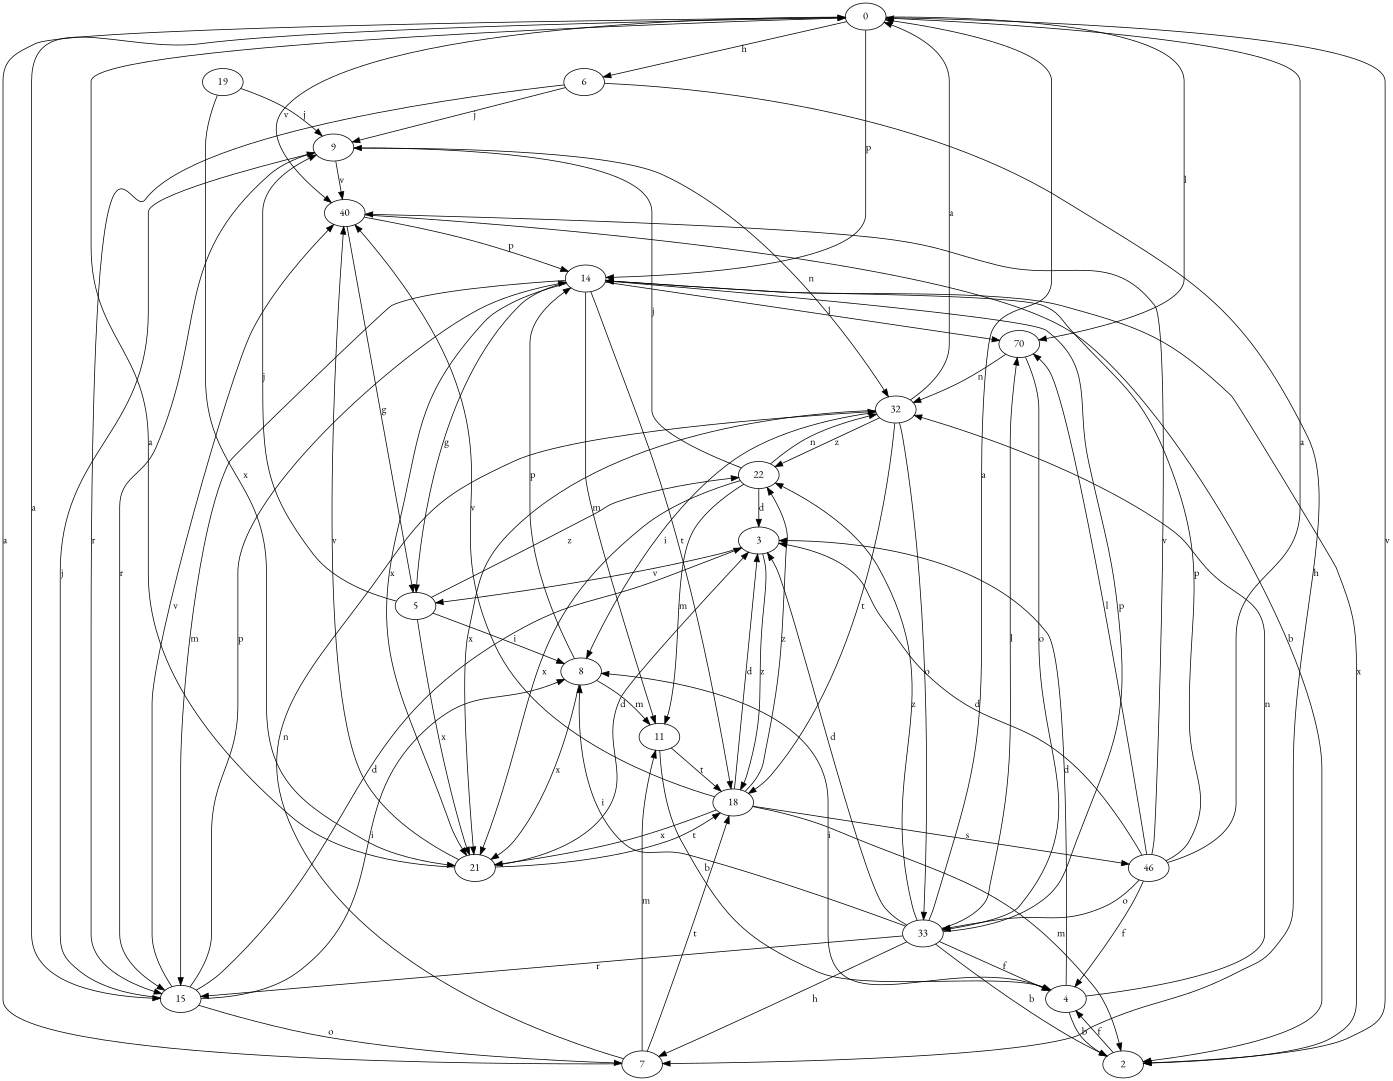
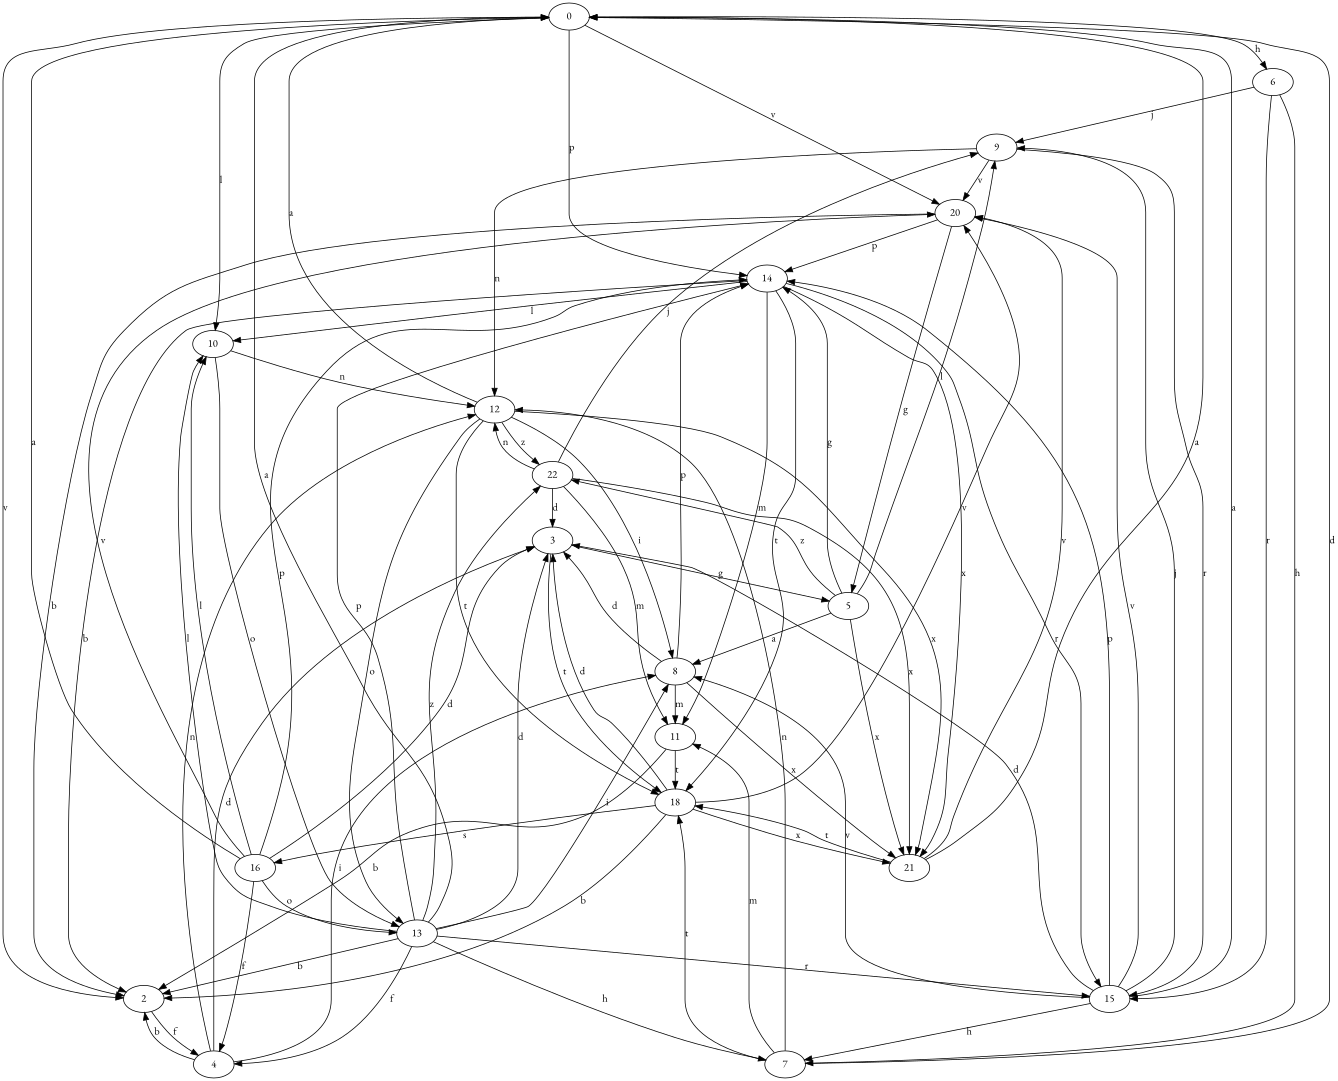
node "19": removed
edge "0" -> "15": reversed
node "40": label "40" -> "20"
node "70": label "70" -> "10"
edge "5" -> "9": label "j" -> "l"
node "32": label "32" -> "12"
edge "14" -> "5": reversed
edge "7" -> "0": label "a" -> "d"
edge "3" -> "5": label "v" -> "g"
edge "14" -> "15": label "m" -> "r"
edge "5" -> "8": label "i" -> "a"
edge "18" -> "22": removed, label "z"
edge "3" -> "18": label "z" -> "t"
edge "14" -> "2": label "x" -> "b"
edge "21" -> "3": now "8" -> "3"
edge "15" -> "8": label "i" -> "v"
node "46": label "46" -> "16"
node "33": label "33" -> "13"
edge "18" -> "2": label "m" -> "b"
edge "11" -> "4": now "11" -> "2"
edge "15" -> "7": label "o" -> "h"
